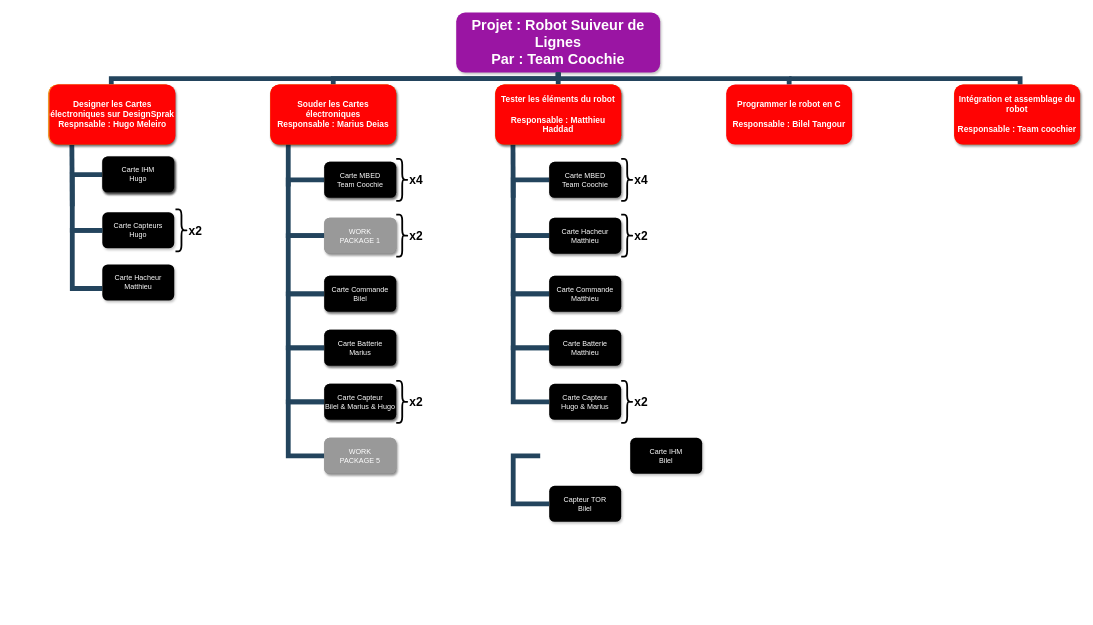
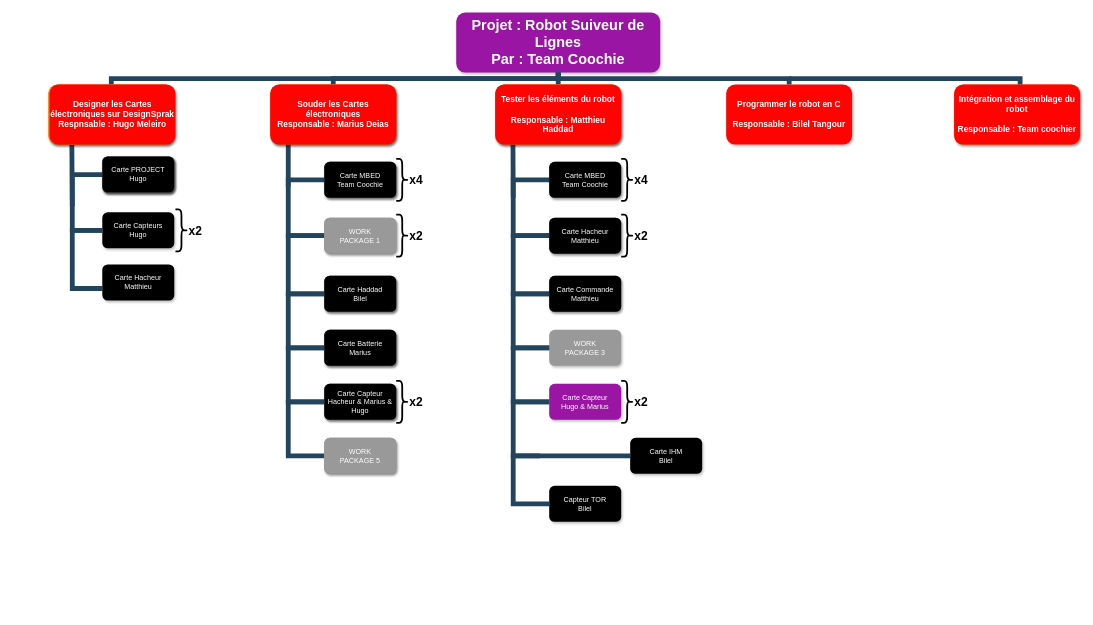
node "Carte IHM Hugo": label "Carte IHM Hugo" -> "Carte PROJECT Hugo"
node "Carte Commande Bilel": label "Carte Commande Bilel" -> "Carte Haddad Bilel"
node "Carte Batterie Matthieu": removed
node "Carte Capteur Bilel & Marius & Hugo": label "Carte Capteur Bilel & Marius & Hugo" -> "Carte Capteur Hacheur & Marius & Hugo"
node "Carte Capteur Hugo & Marius": fillcolor #000000 -> #9a15a3
edge "Carte Capteur Hugo & Marius" -- "Carte IHM Bilel": added
